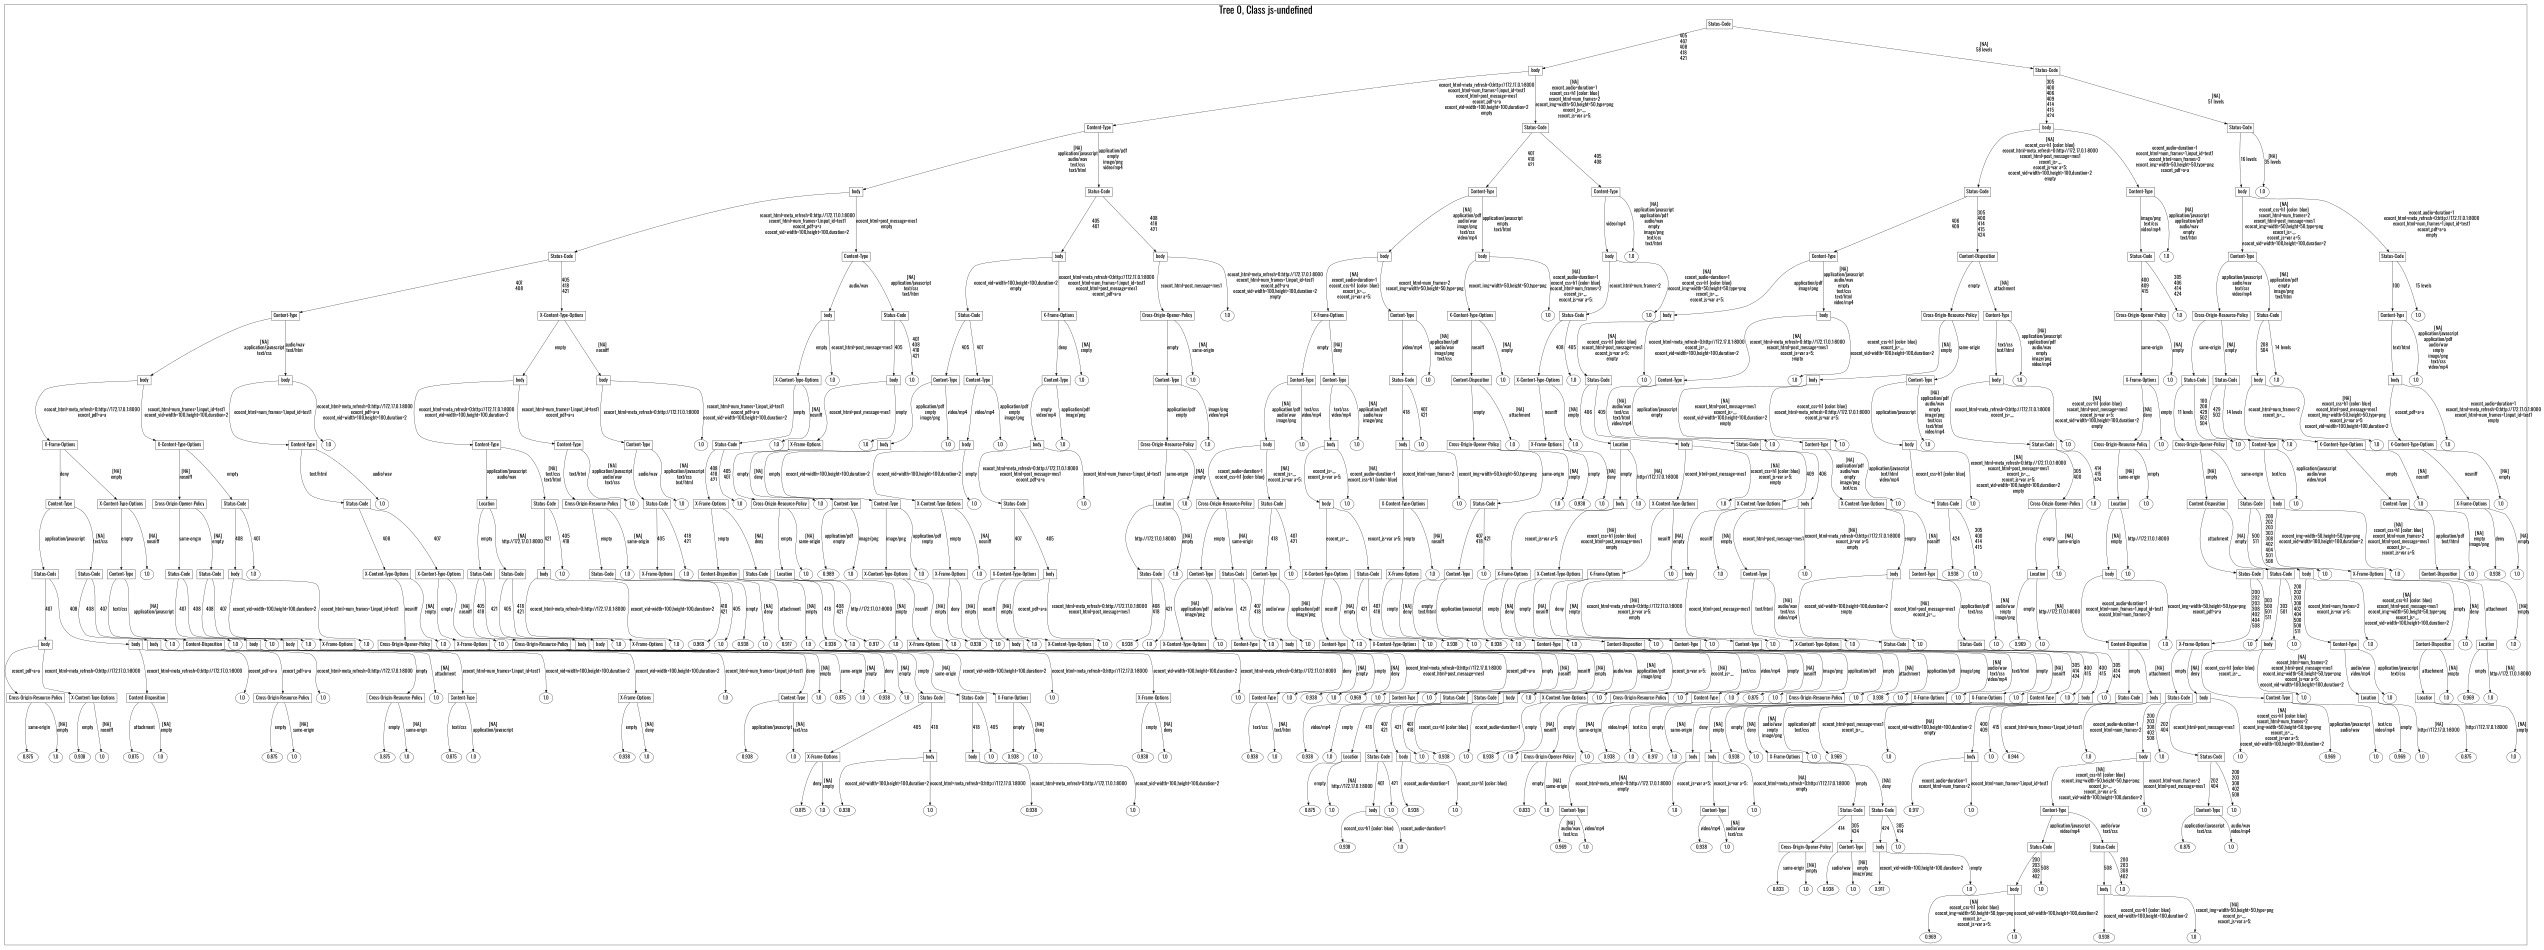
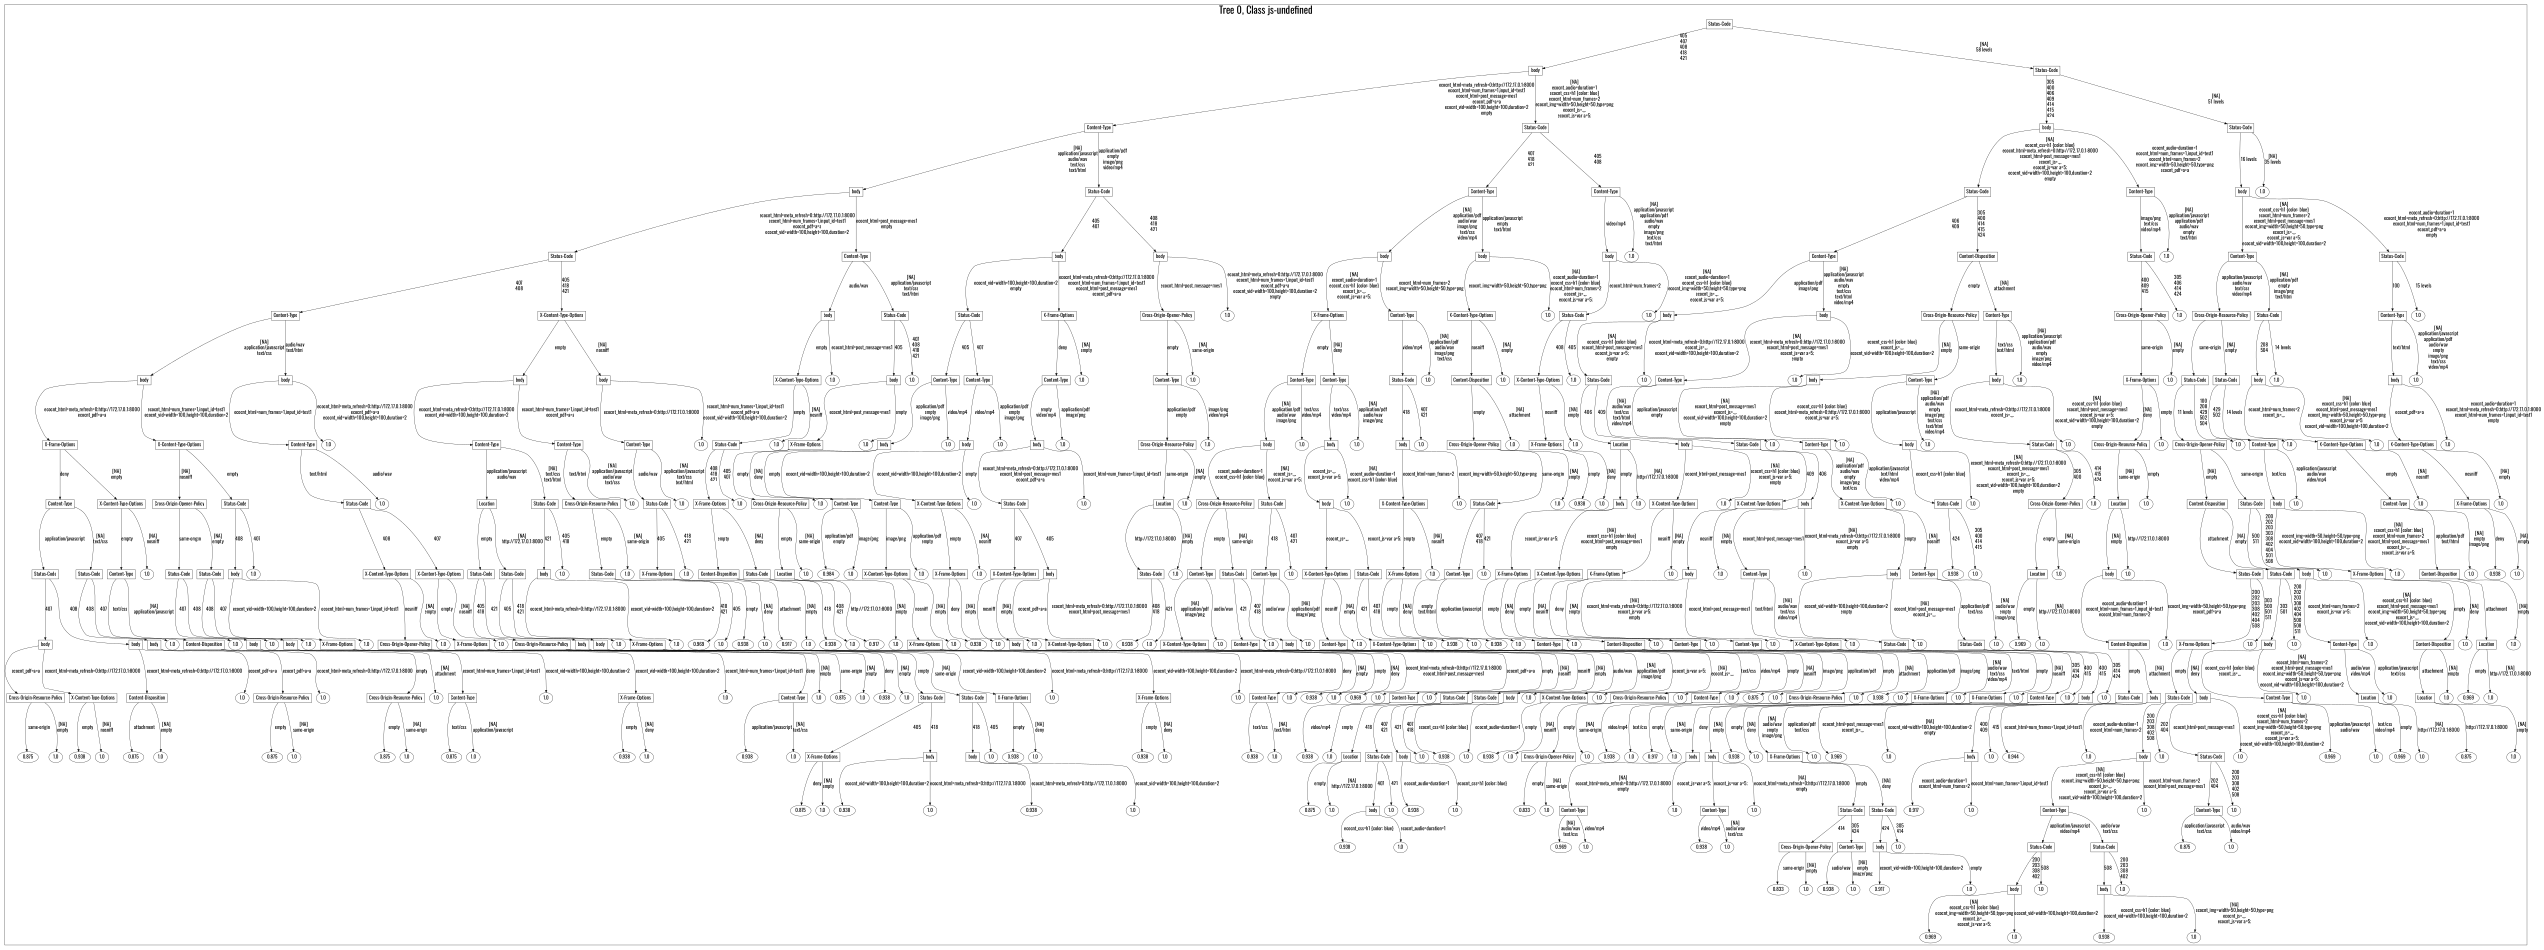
node "0.989": label "0.989" -> "0.984"
